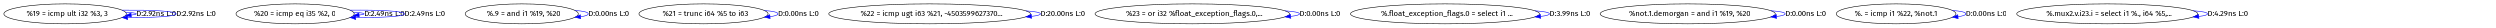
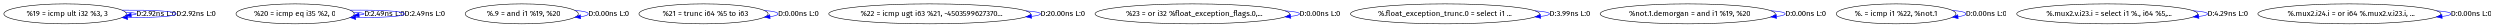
node "%.float_exception_flags.0 = select i1 ...": label "%.float_exception_flags.0 = select i1 ..." -> "%.float_exception_trunc.0 = select i1 ..."
node "%.mux2.i24.i = or i64 %.mux2.v.i23.i, ...": added
